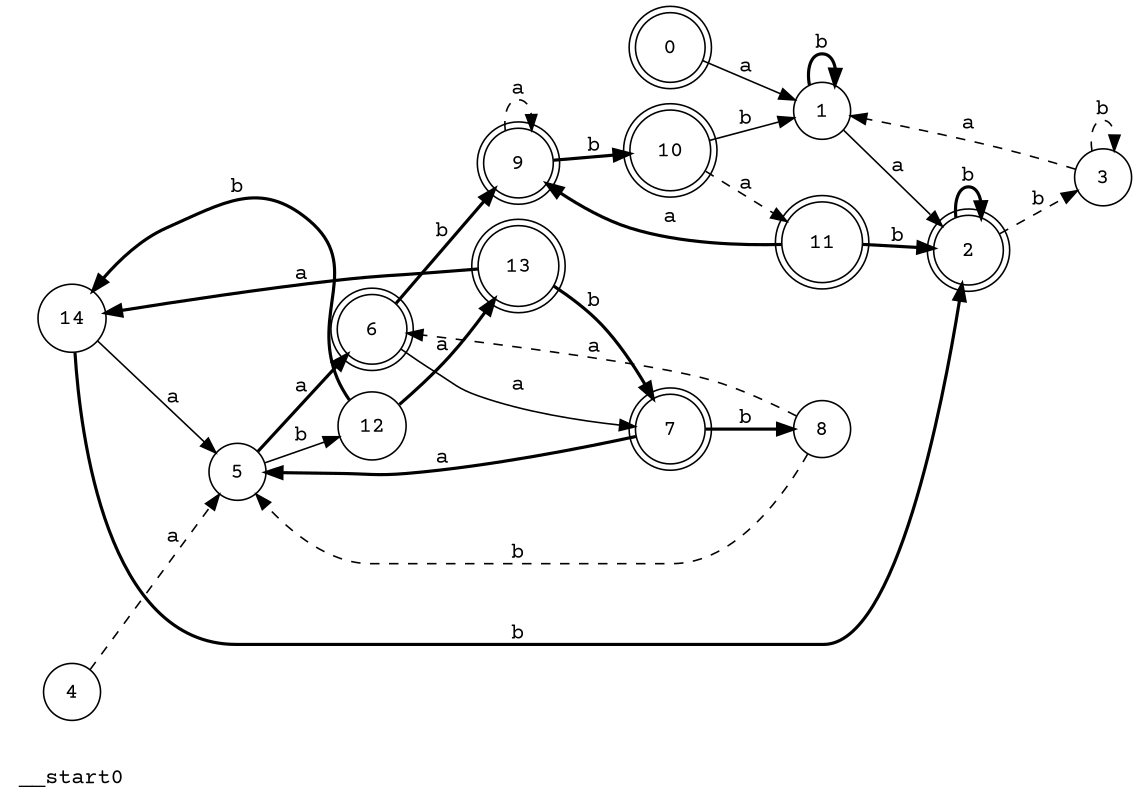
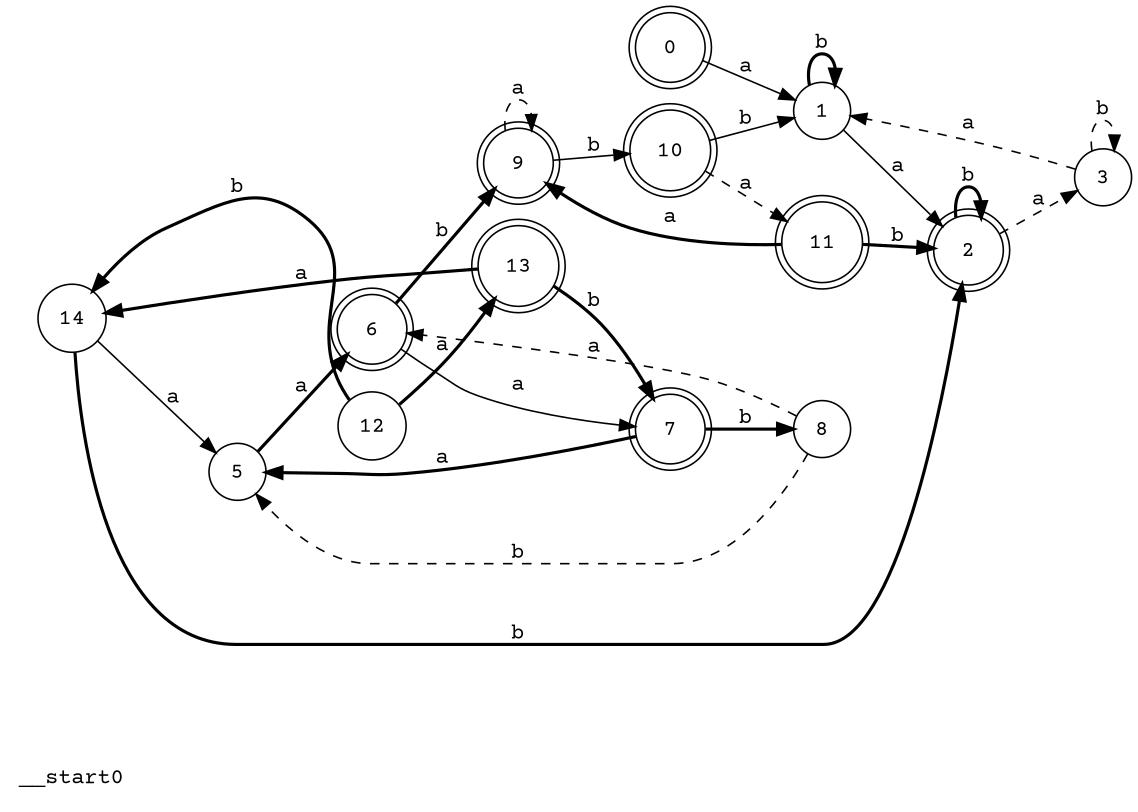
edge "9" -> "10": style bold -> solid
edge "2" -> "3": label "b" -> "a"
edge "5" -> "12": removed, label "b"
node "4": removed
